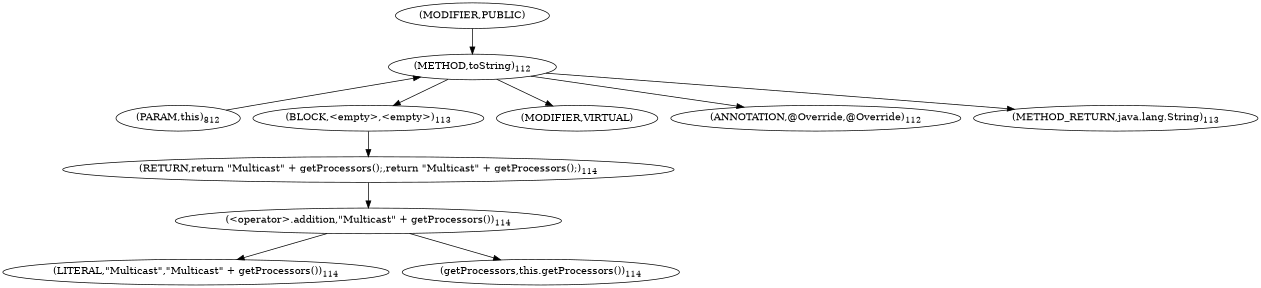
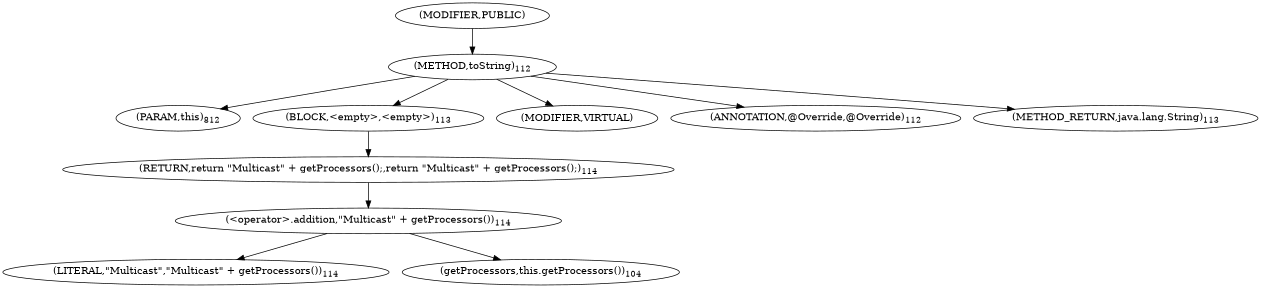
edge "(PARAM,this)" -> "(METHOD,toString)": reversed
node "(getProcessors,this.getProcessors())": text "114" -> "104"
